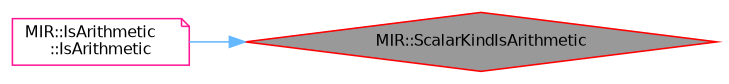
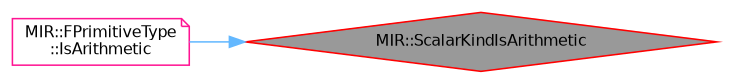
node "MIR::IsArithmetic ::IsArithmetic": label "MIR::IsArithmetic ::IsArithmetic" -> "MIR::FPrimitiveType ::IsArithmetic"
